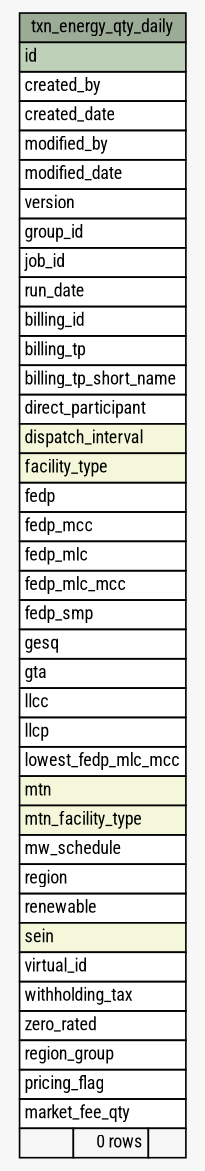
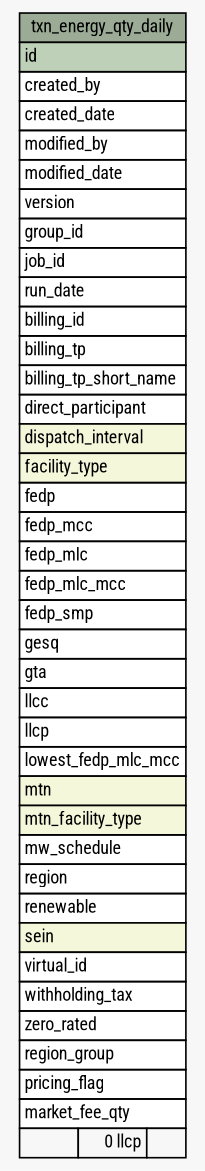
node "txn_energy_qty_daily": text "0 rows" -> "0 llcp"
